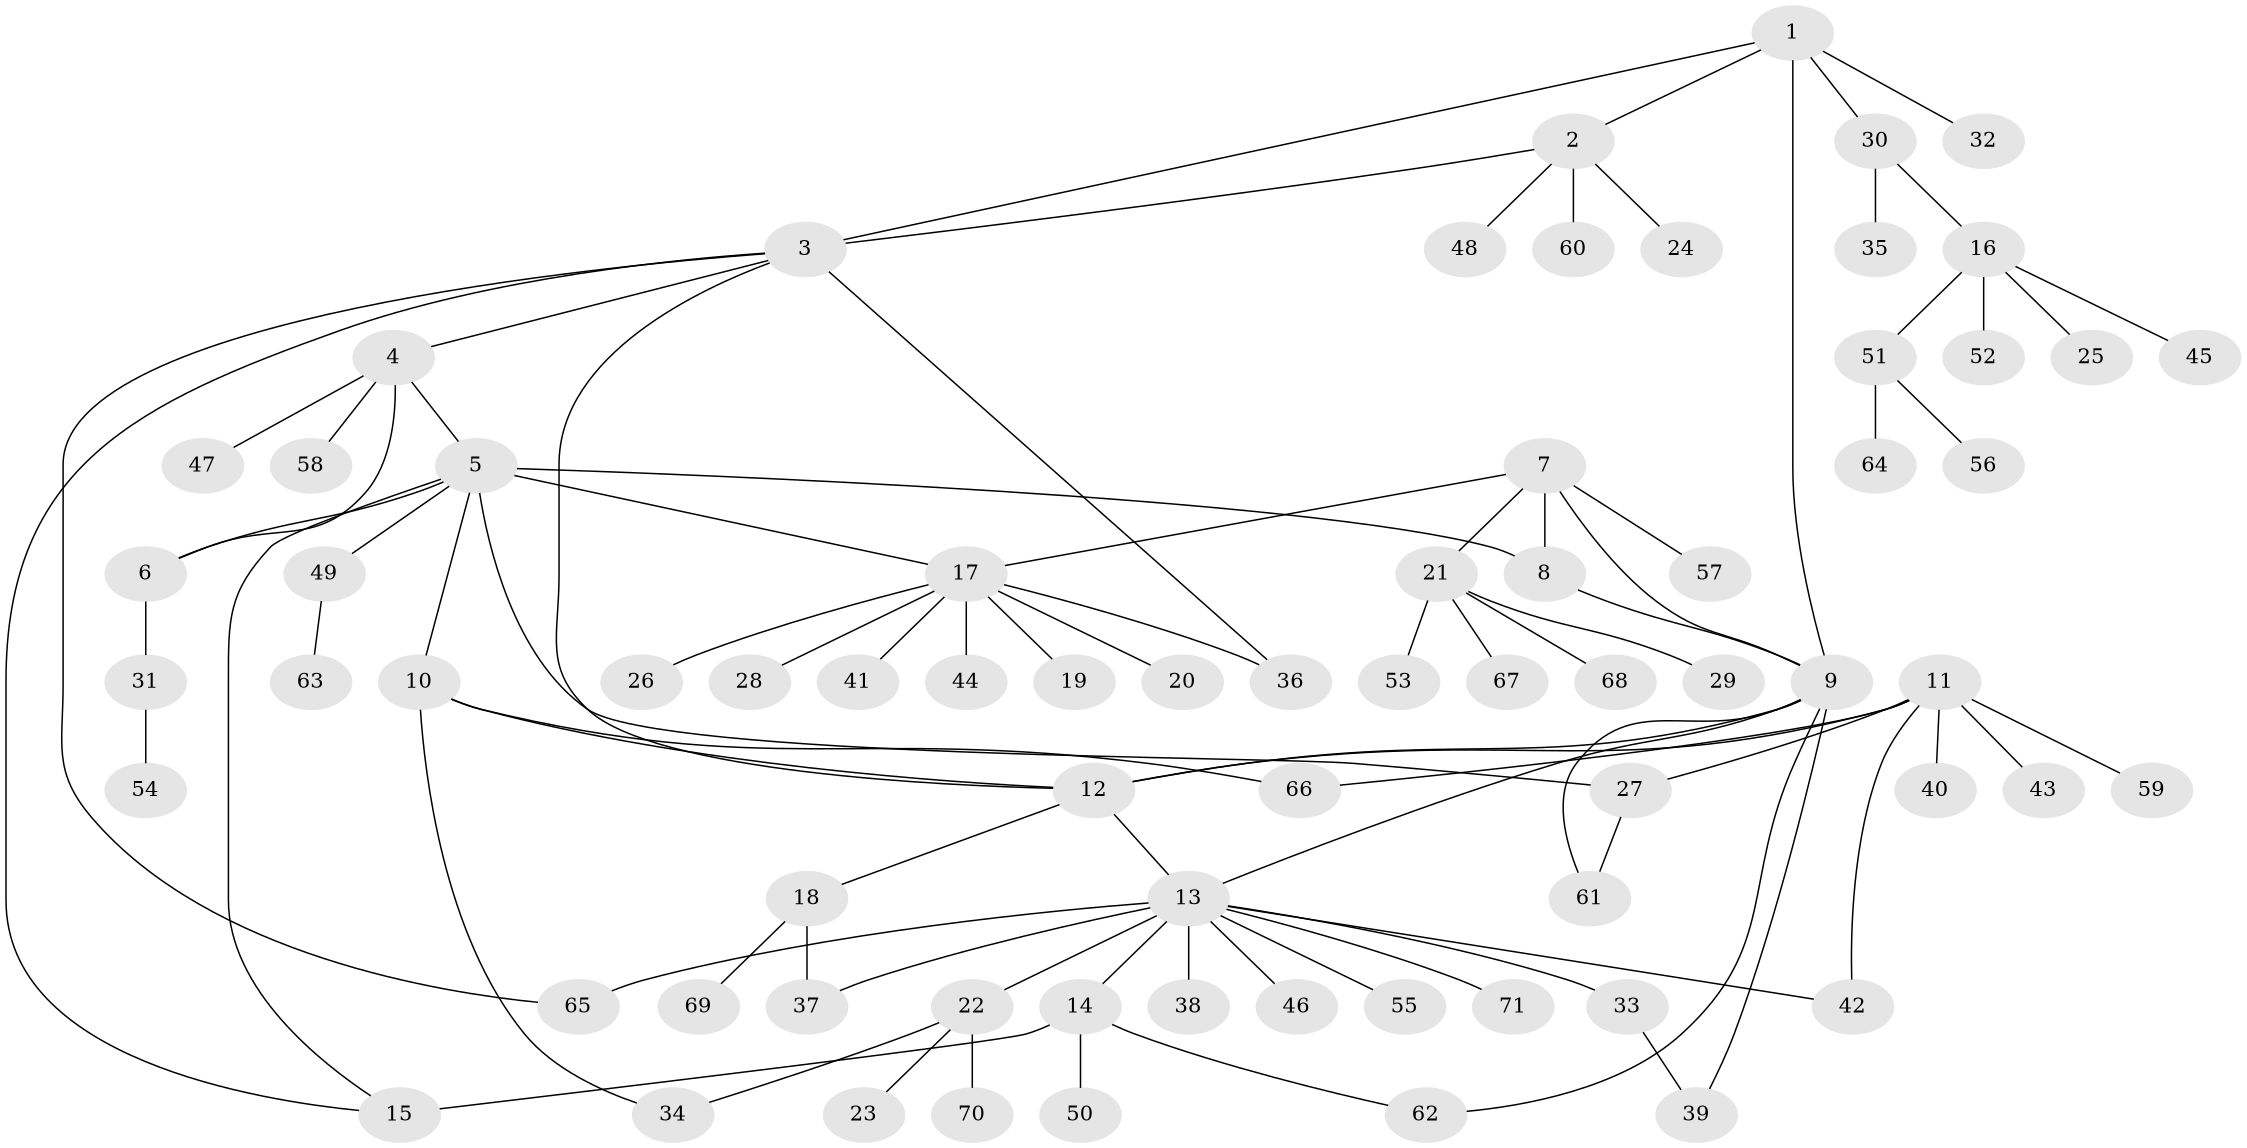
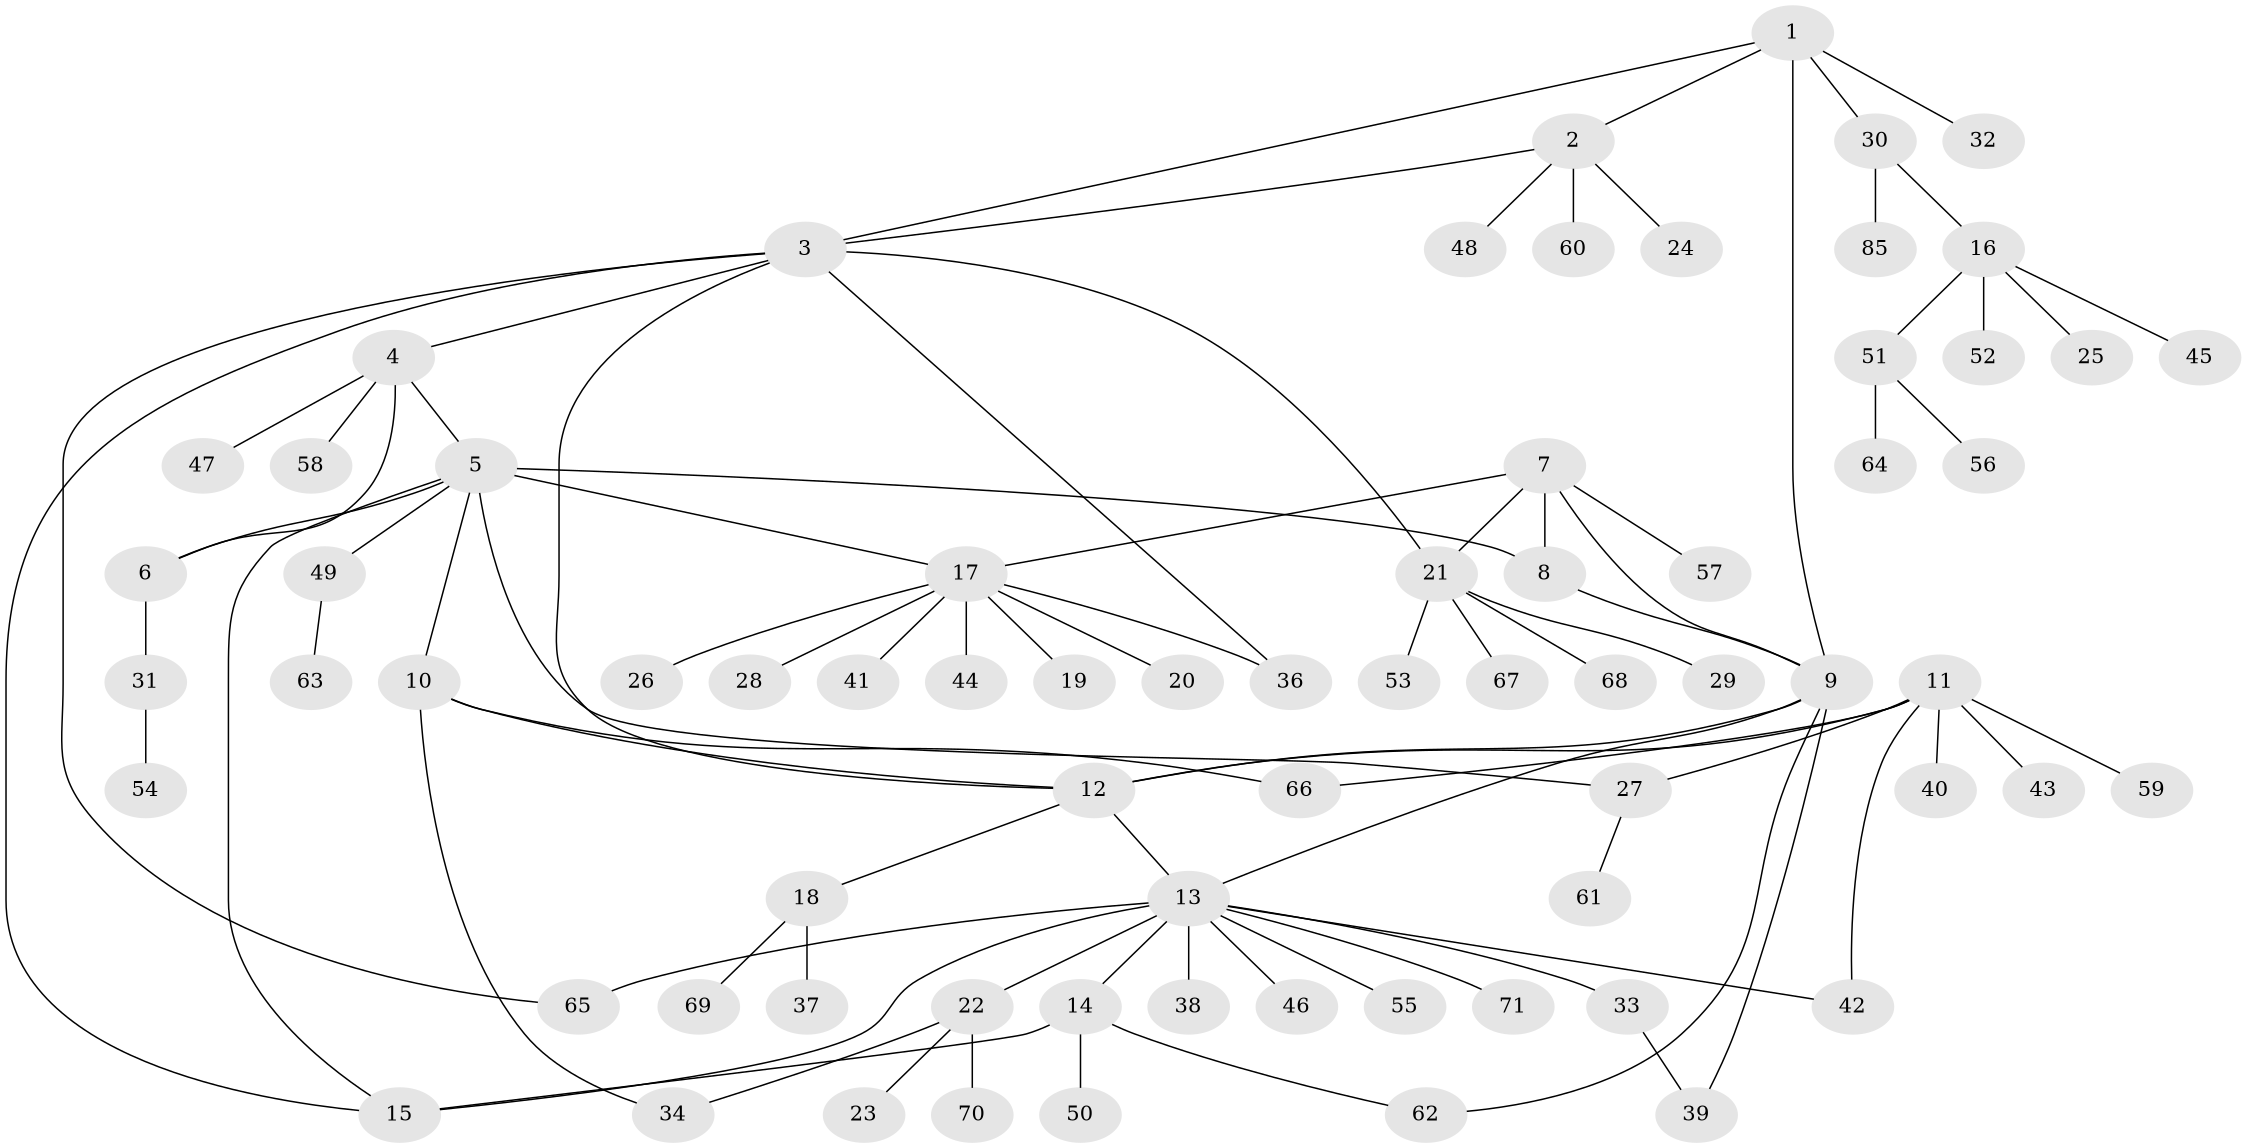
node "35": label "35" -> "85"
edge "3" -- "21": added
edge "9" -- "61": removed
edge "13" -- "37": now "13" -- "15"
